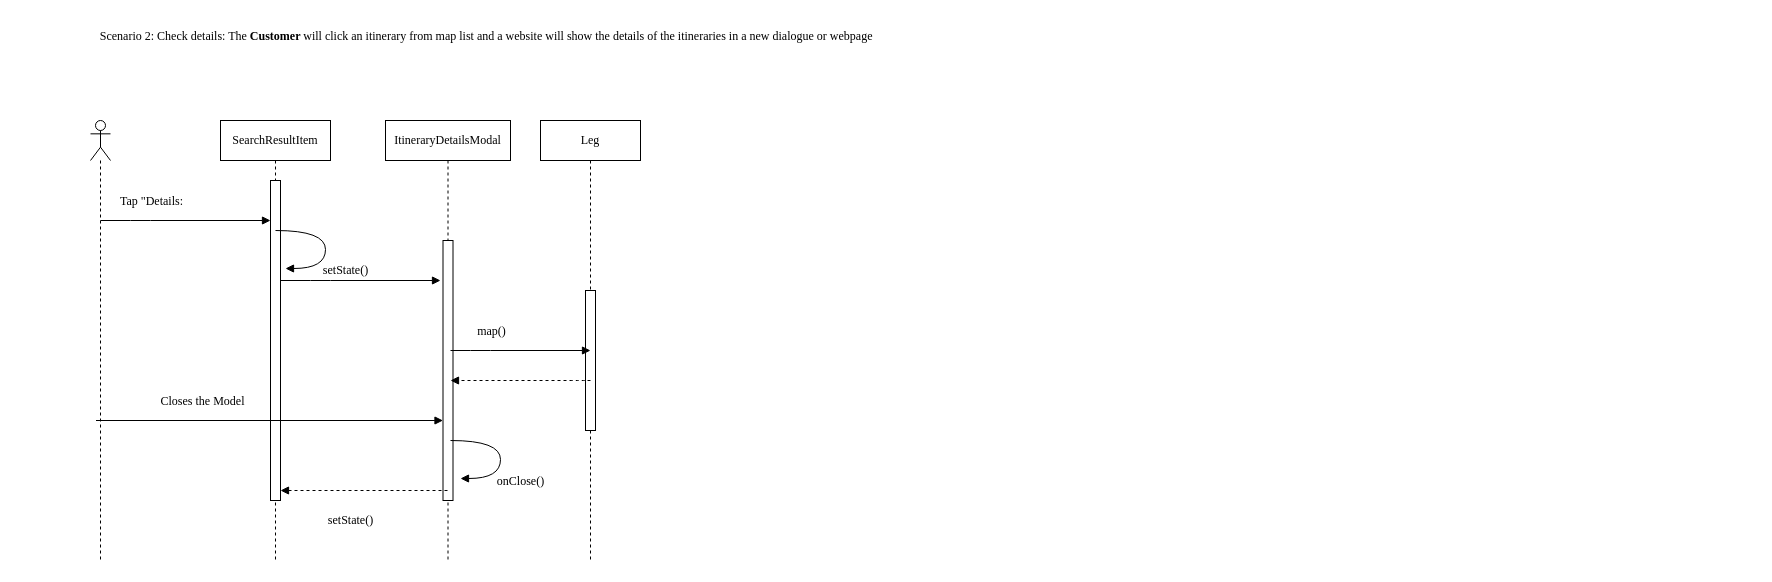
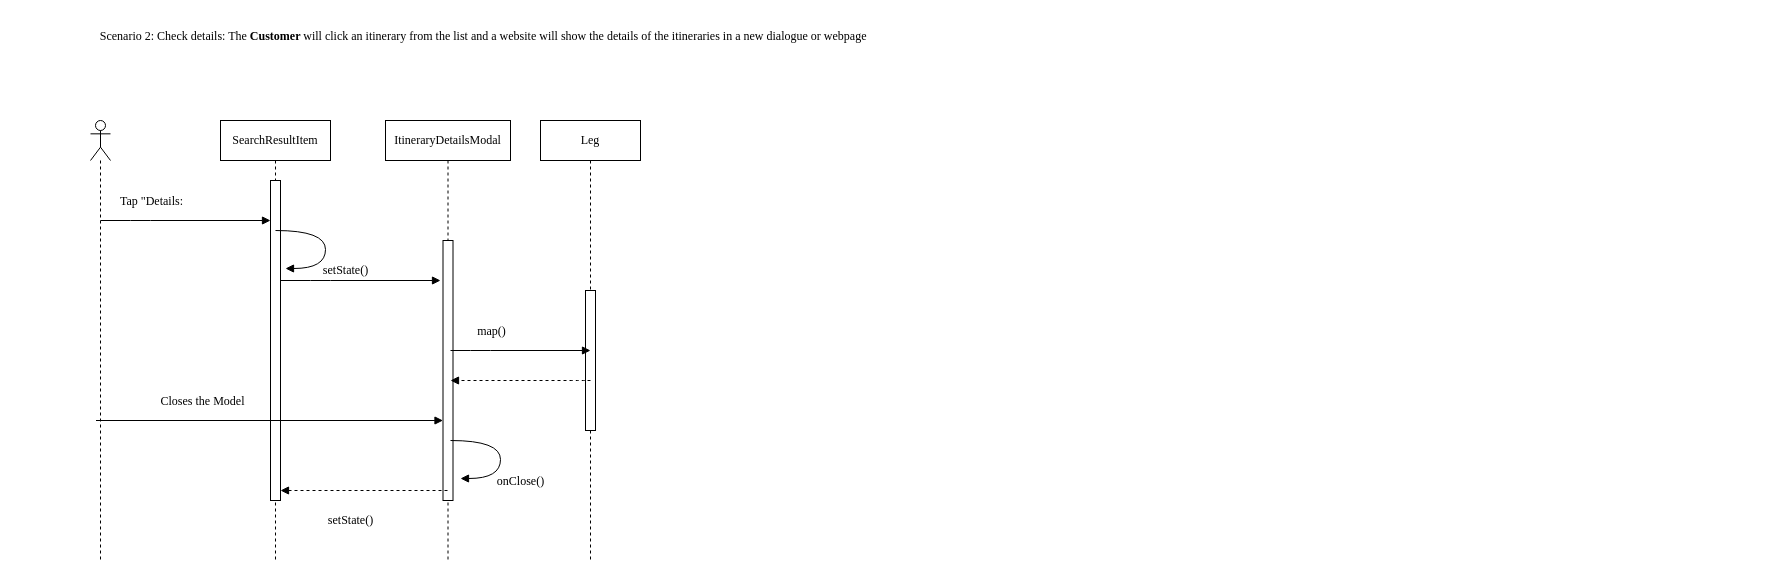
node "Scenario 2: Check details: The Customer will click an itinerary from map list and a website will show the details of the itineraries in a new dialogue or webpage": label "Scenario 2: Check details: The Customer will click an itinerary from map list and a website will show the details of the itineraries in a new dialogue or webpage" -> "Scenario 2: Check details: The Customer will click an itinerary from the list and a website will show the details of the itineraries in a new dialogue or webpage"
